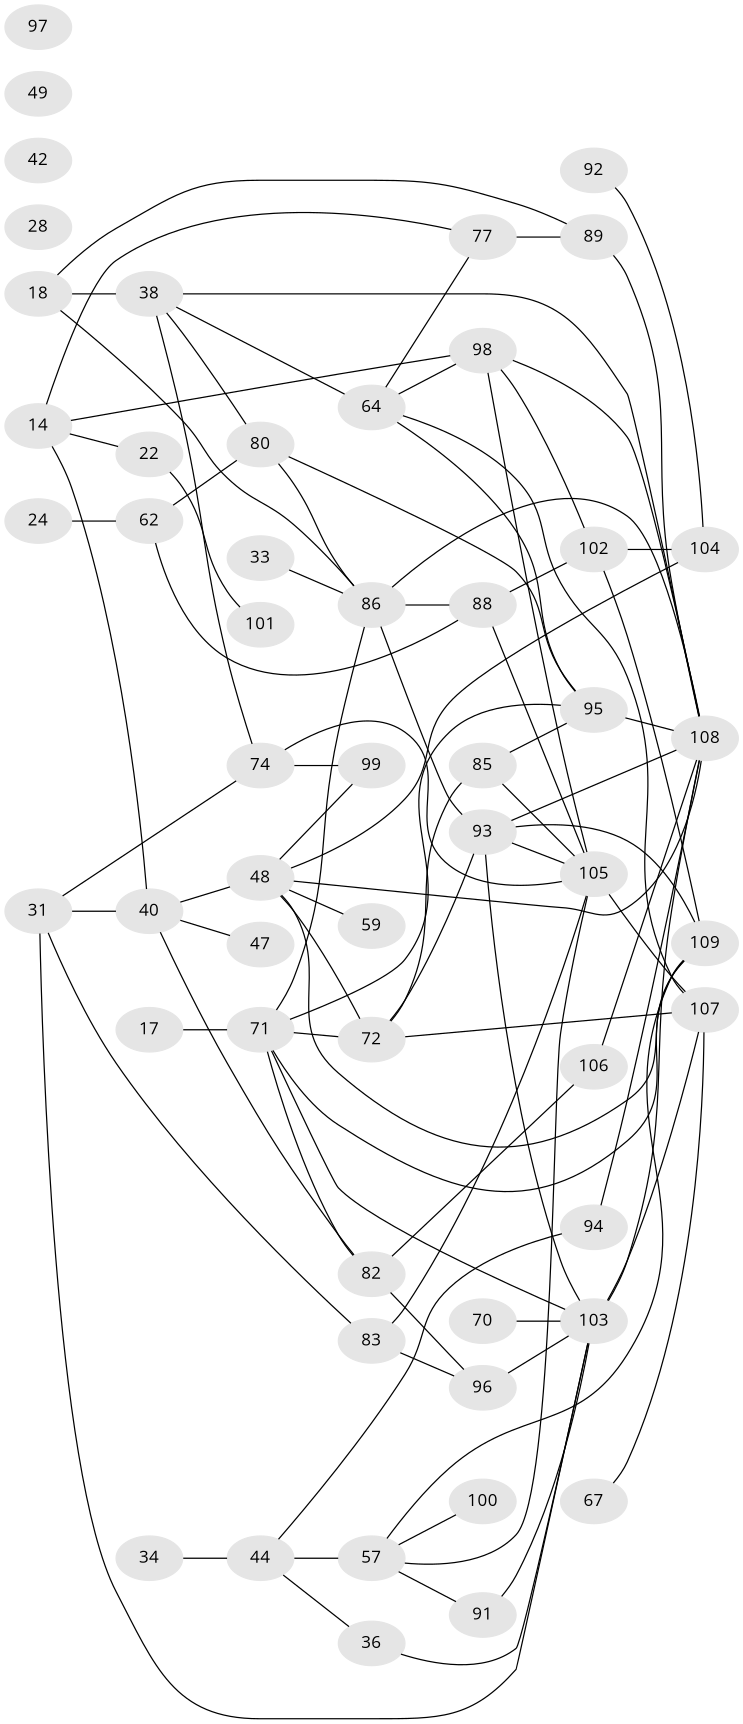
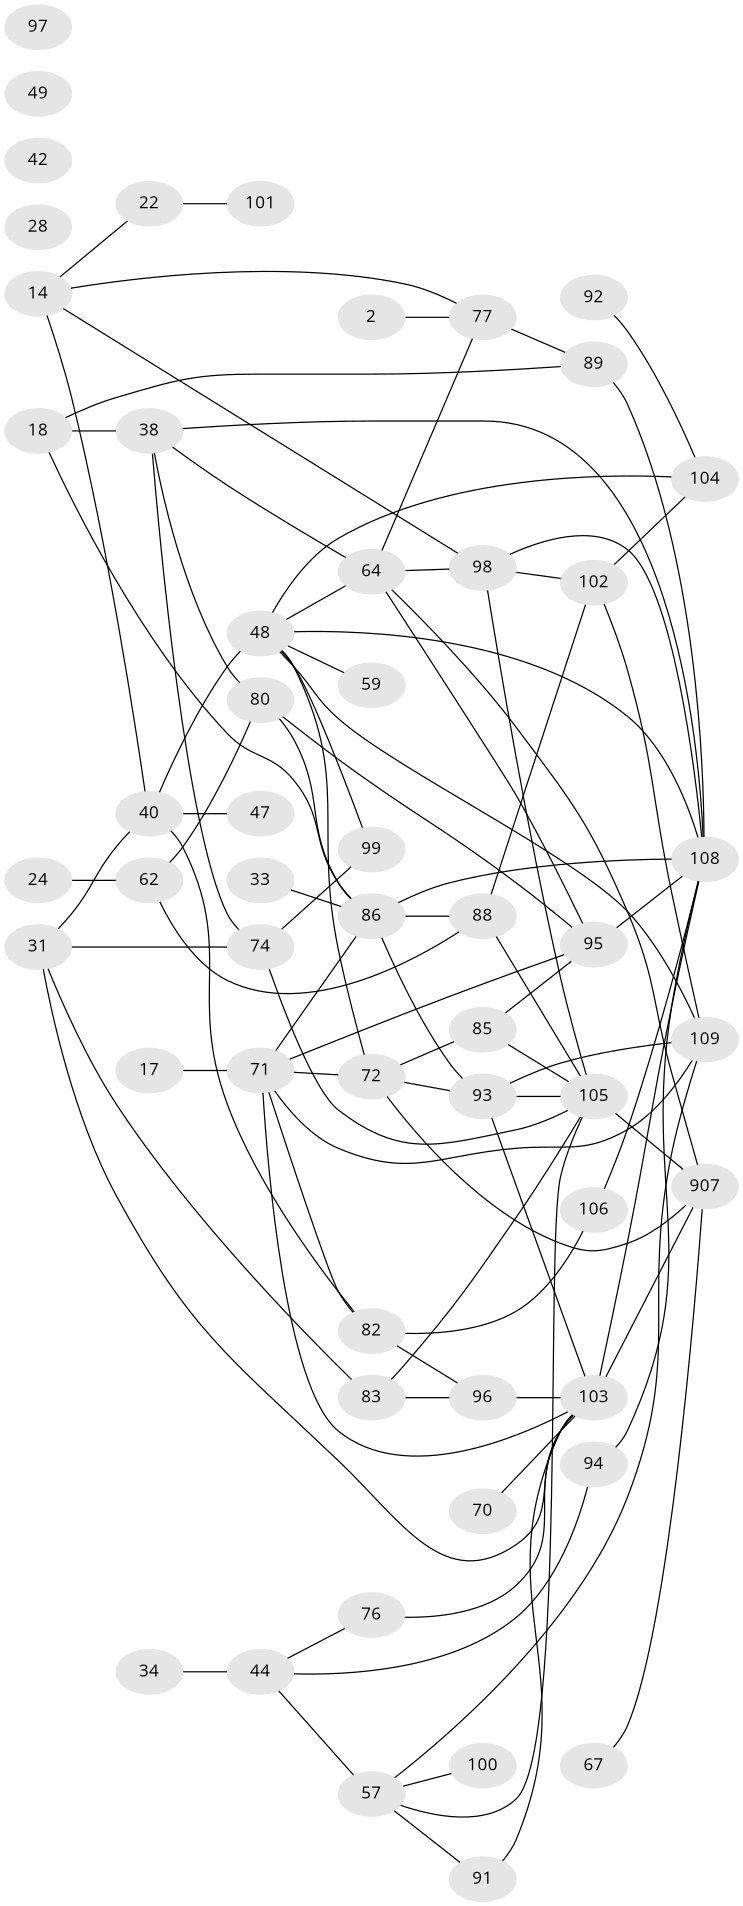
node "2": added
edge "64" -- "48": added
edge "108" -- "93": removed
node "107": label "107" -> "907"
node "36": label "36" -> "76"
